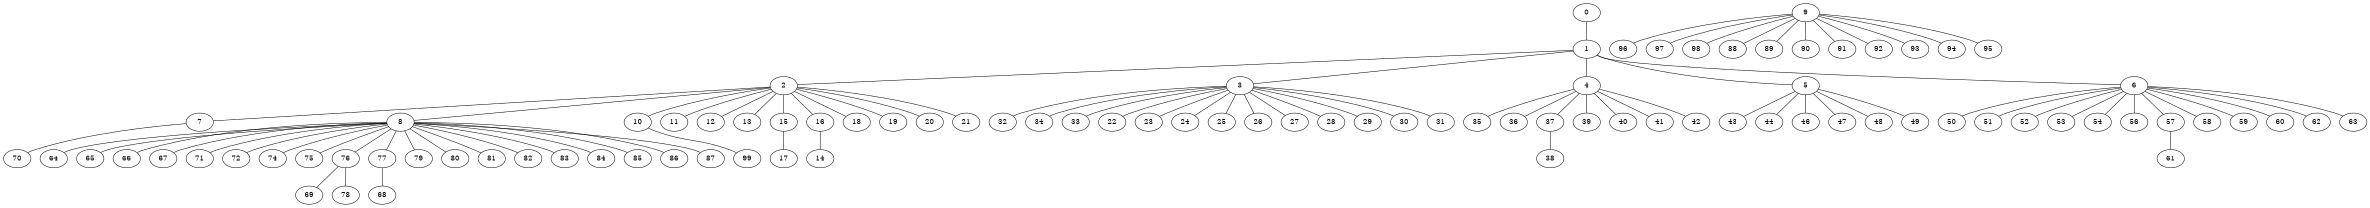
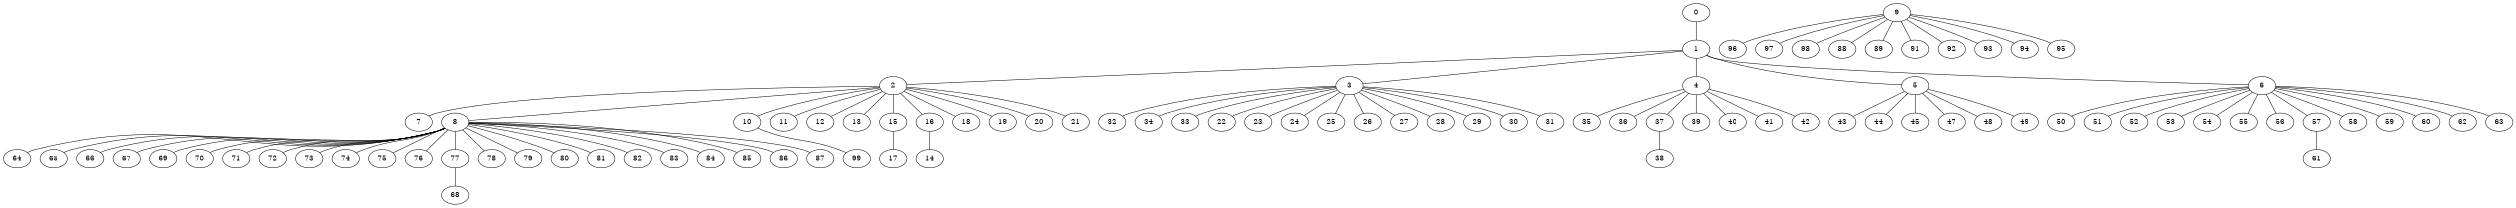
node "90": removed
node "46": label "46" -> "45"
node "55": added
edge "7" -- "70": now "8" -- "70"
node "73": added
edge "76" -- "69": now "8" -- "69"
edge "76" -- "78": now "8" -- "78"
